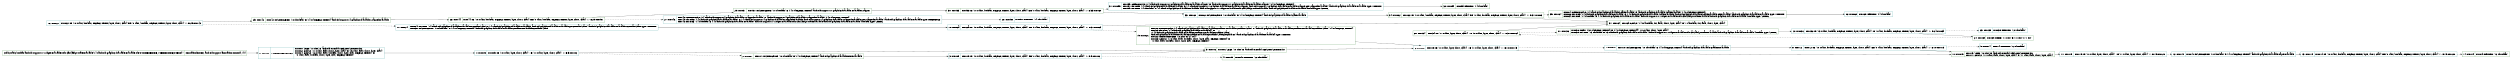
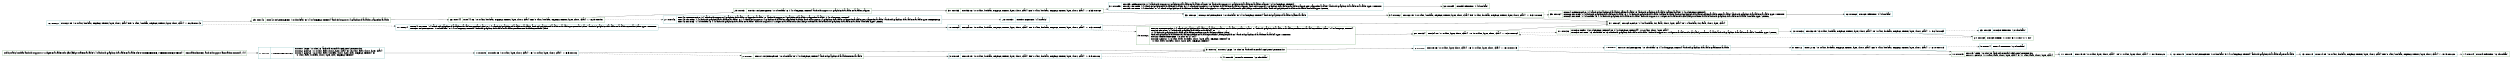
node "28: 0x0050": text "0x0050: RETURN  (r4 I:boolean)" -> "0x0050: RETURN  (r4 I:static)"
edge "19: 0x002c" -> "6: 0x000e": now "19: 0x002c" -> "20: 0x0034"
